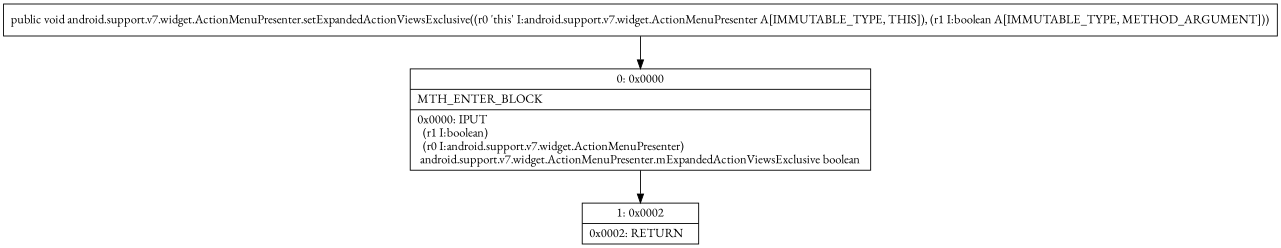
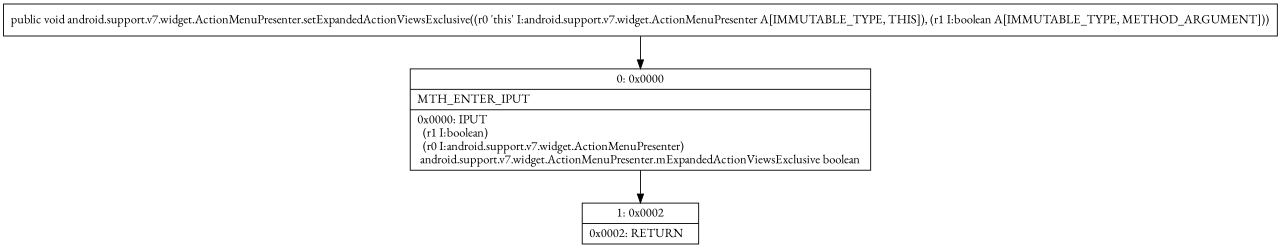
node "0: 0x0000": text "MTH_ENTER_BLOCK" -> "MTH_ENTER_IPUT"
